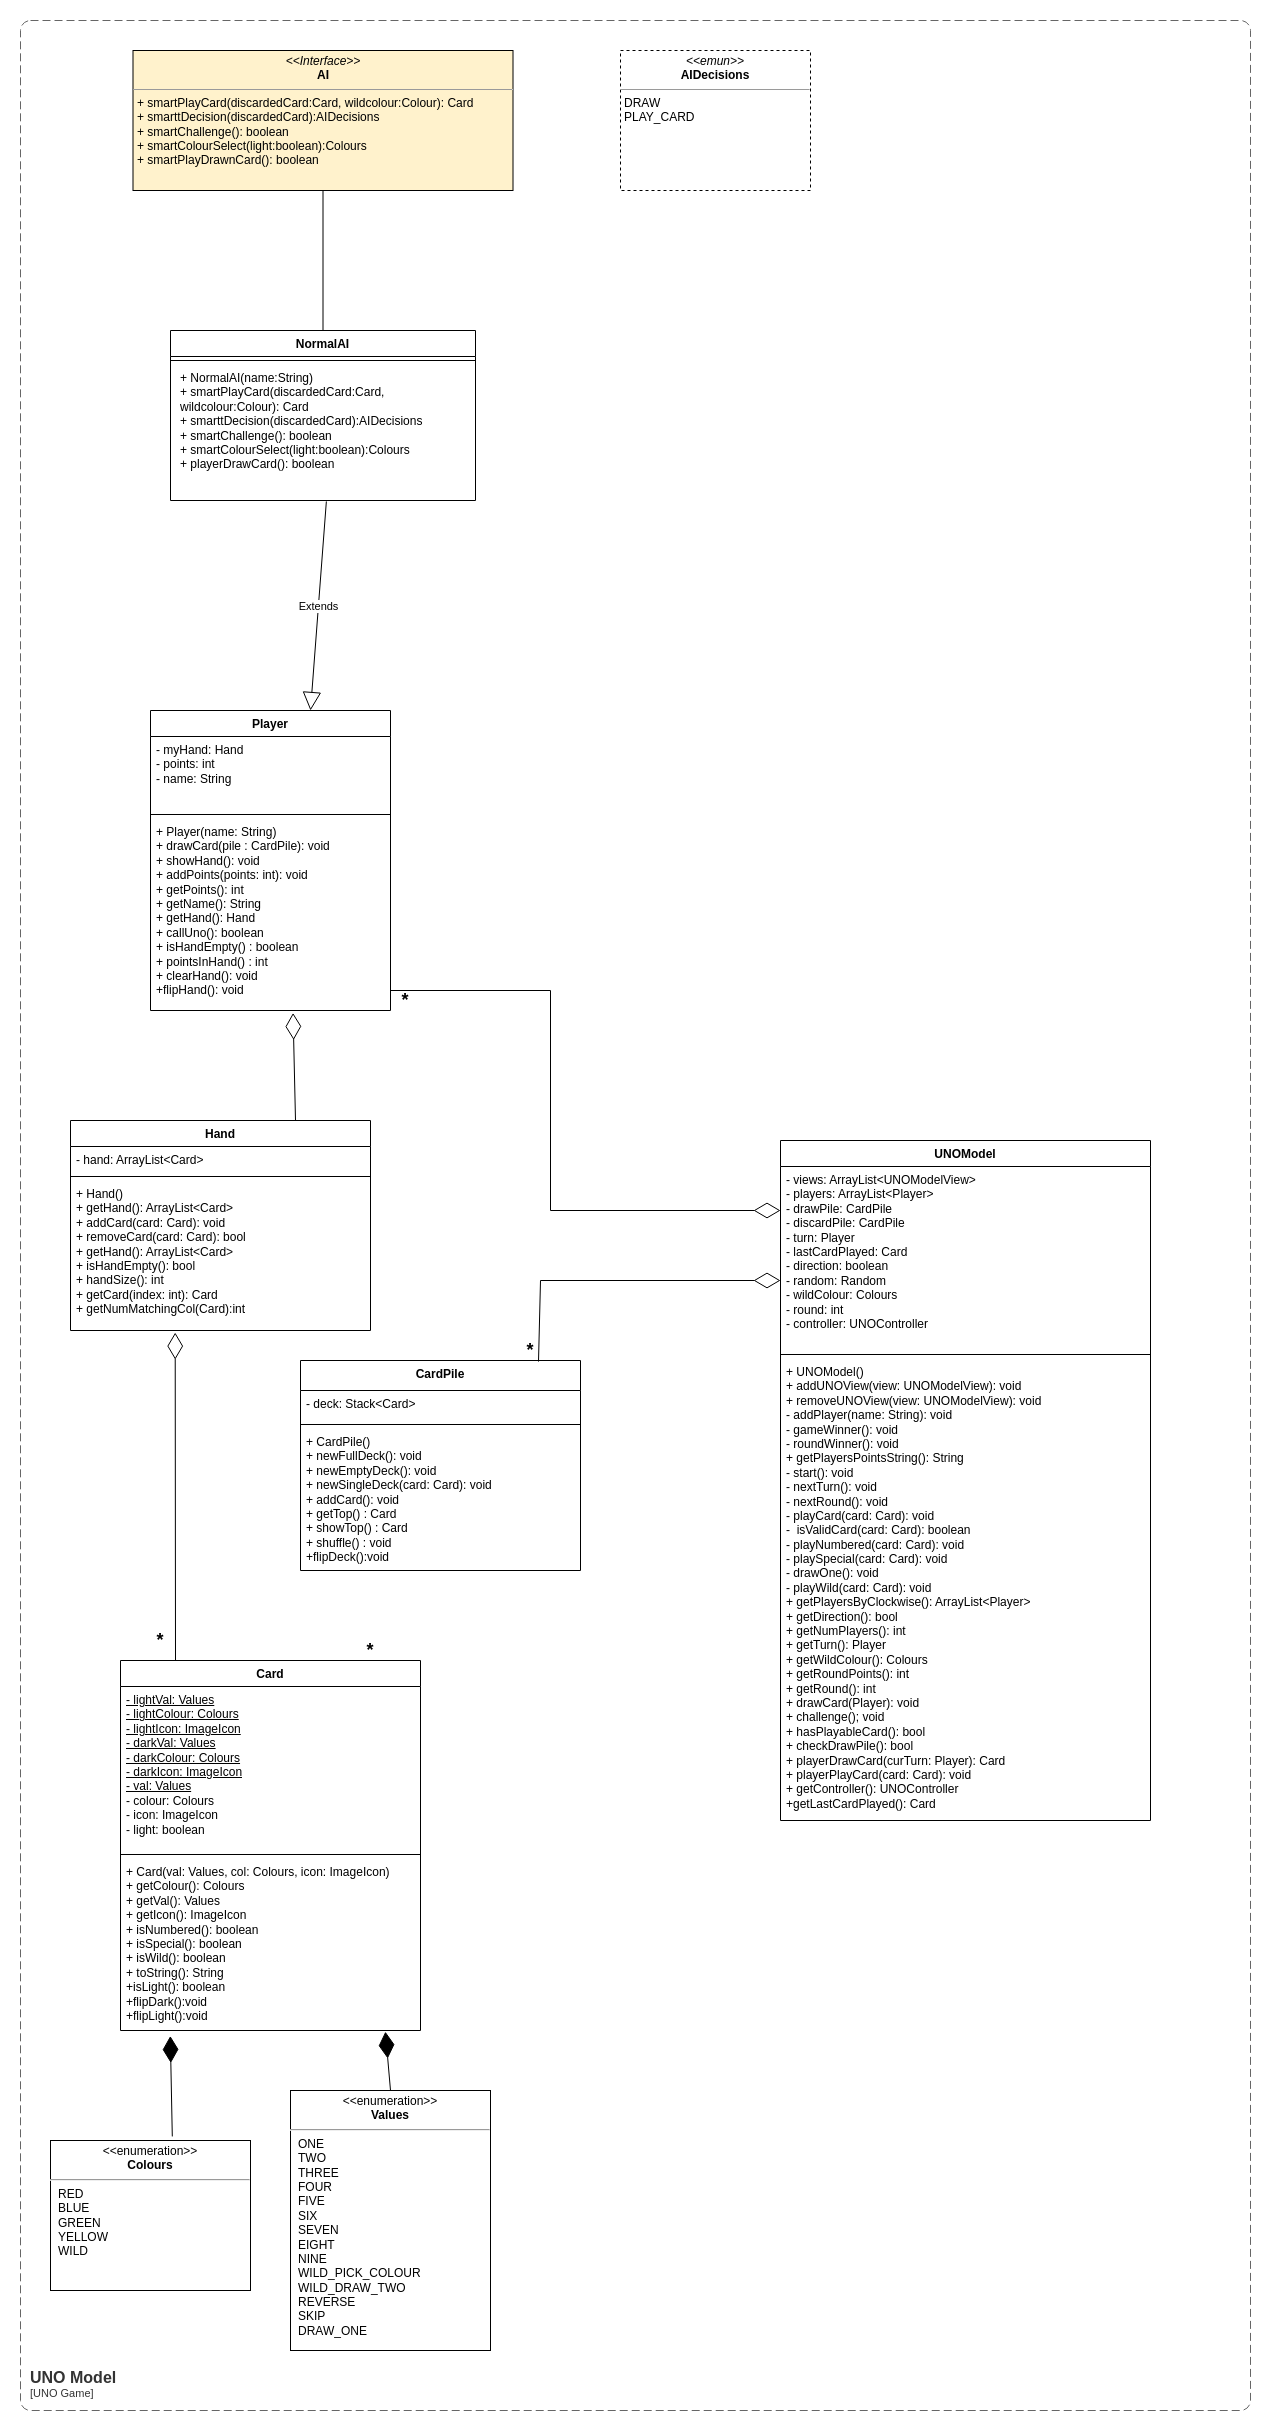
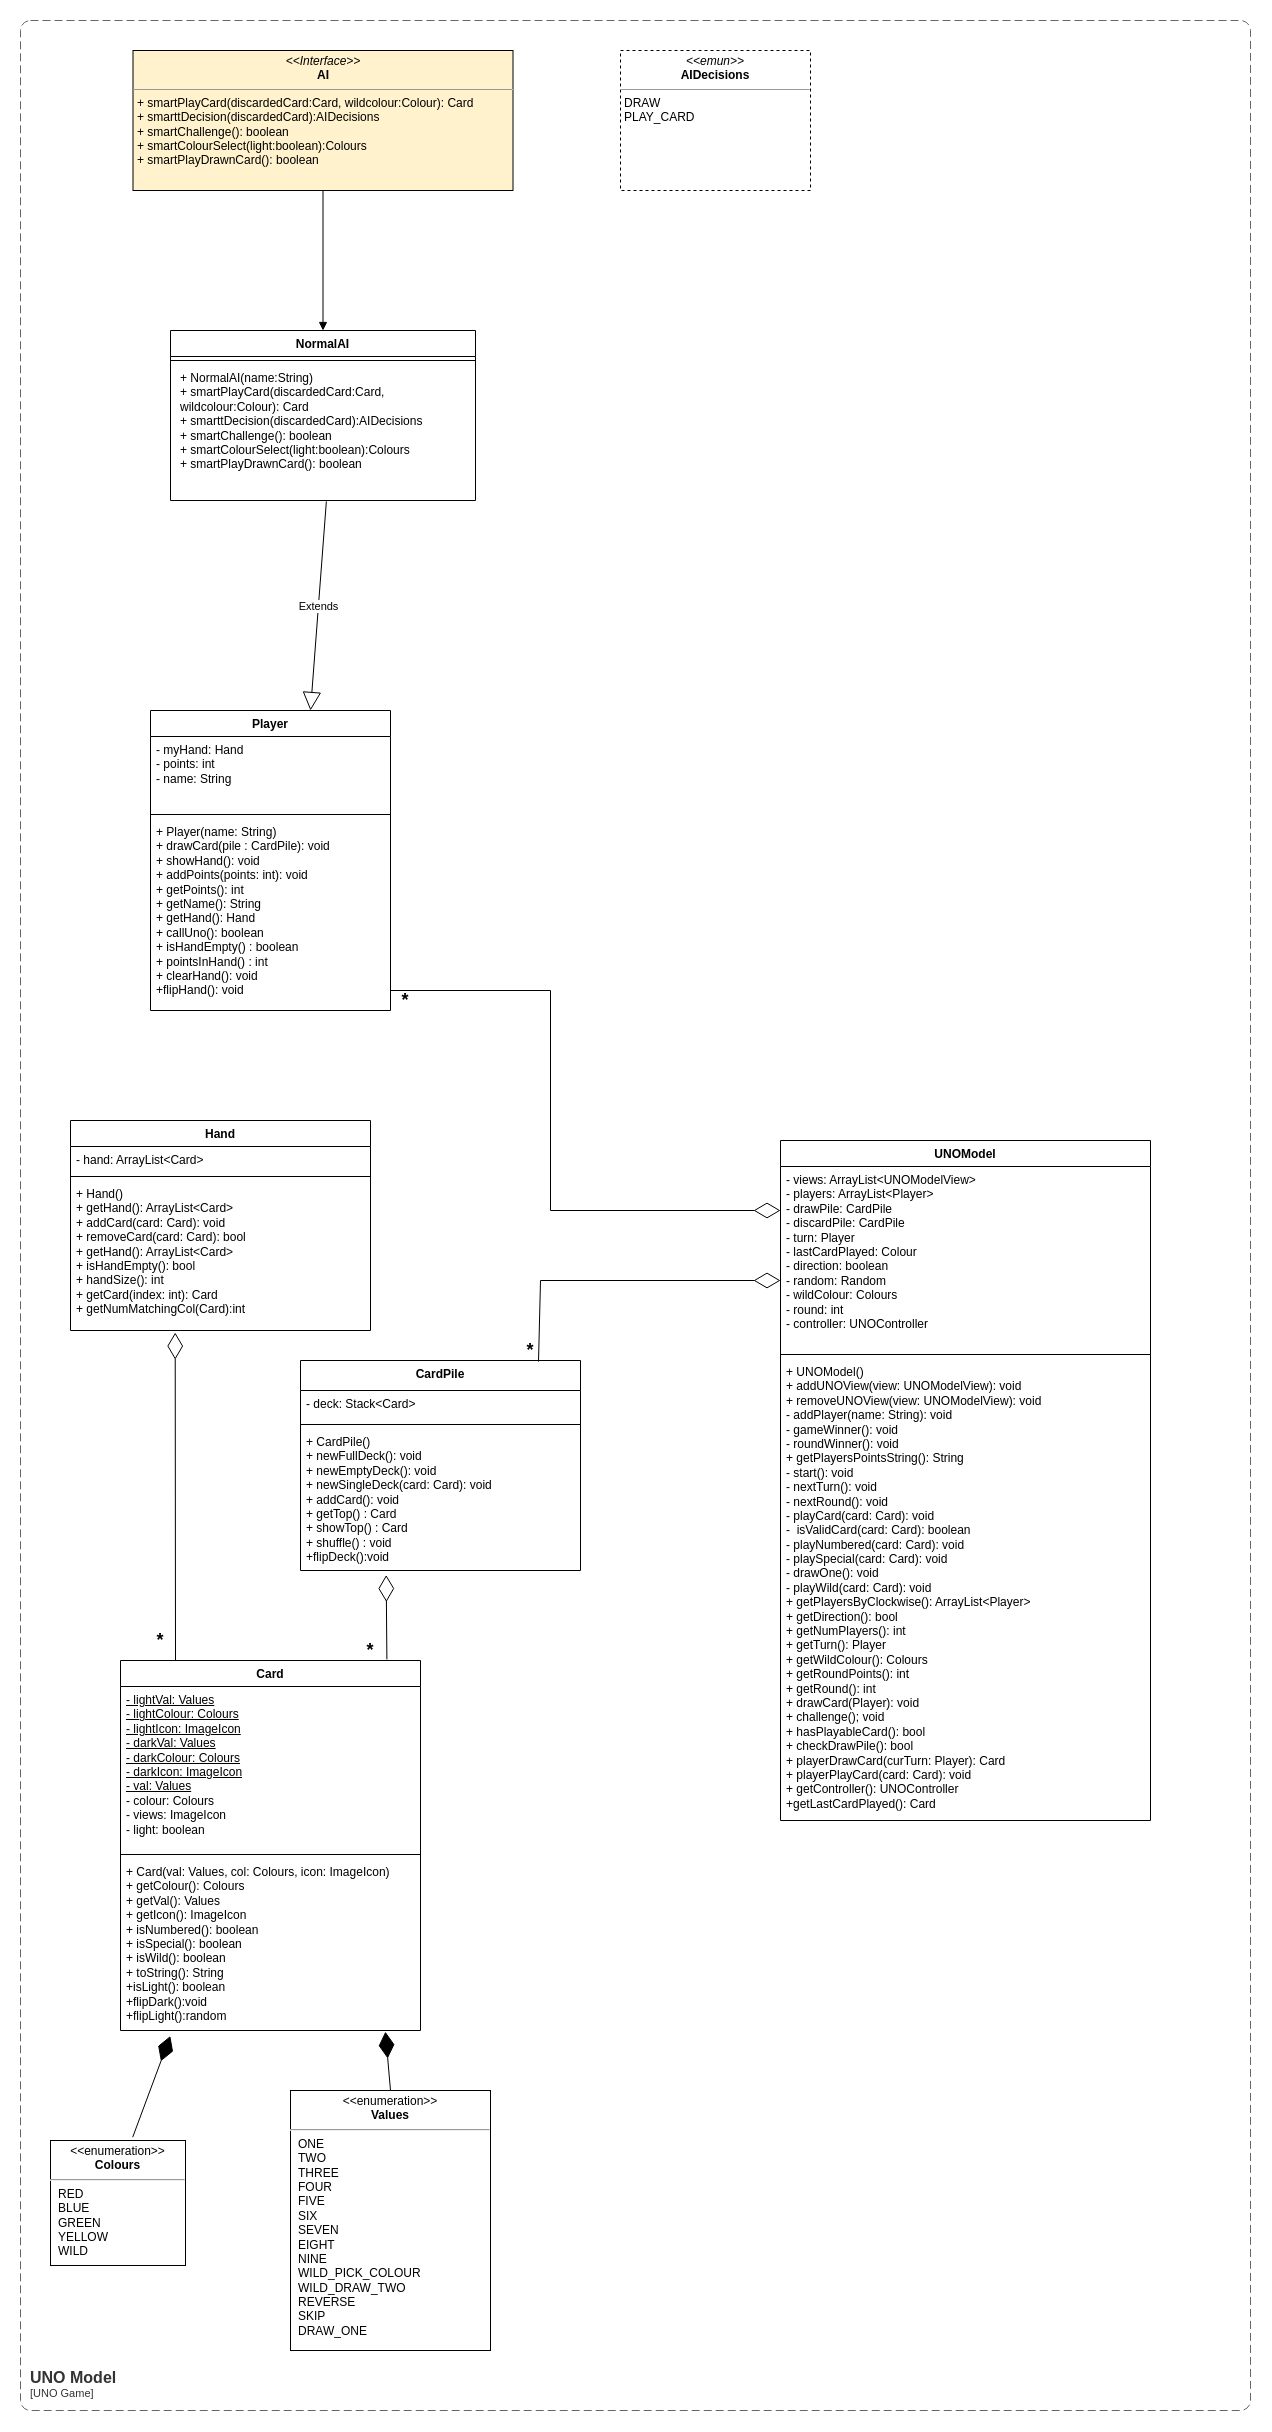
edge "<<Interface>> AI + smartPlayCard(discardedCard:Card, wildcolour:Colour): Card + smarttDecision(discardedCard):AIDecisions + smartChallenge(): boolean + smartColourSelect(light:boolean):Colours + smartPlayDrawnCard(): boolean" -- "NormalAI": arrowhead none -> block
node "+ NormalAI(name:String) + smartPlayCard(discardedCard:Card, wildcolour:Colour): Card+ smarttDecision(discardedCard):AIDecisions + smartChallenge(): boolean + smartColourSelect(light:boolean):Colours + playerDrawCard(): boolean": label "+ NormalAI(name:String) + smartPlayCard(discardedCard:Card, wildcolour:Colour): Card+ smarttDecision(discardedCard):AIDecisions + smartChallenge(): boolean + smartColourSelect(light:boolean):Colours + playerDrawCard(): boolean" -> "+ NormalAI(name:String) + smartPlayCard(discardedCard:Card, wildcolour:Colour): Card+ smarttDecision(discardedCard):AIDecisions + smartChallenge(): boolean + smartColourSelect(light:boolean):Colours + smartPlayDrawnCard(): boolean"
edge "Hand" -> "+ Player(name: String) + drawCard(pile : CardPile): void + showHand(): void + addPoints(points: int): void + getPoints(): int+ getName(): String + getHand(): Hand + callUno(): boolean + isHandEmpty() : boolean + pointsInHand() : int + clearHand(): void +flipHand(): void": removed
node "- views: ArrayList<UNOModelView> - players: ArrayList<Player> - drawPile: CardPile - discardPile: CardPile - turn: Player - lastCardPlayed: Card - direction: boolean - random: Random - wildColour: Colours - round: int - controller: UNOController": label "- views: ArrayList<UNOModelView> - players: ArrayList<Player> - drawPile: CardPile - discardPile: CardPile - turn: Player - lastCardPlayed: Card - direction: boolean - random: Random - wildColour: Colours - round: int - controller: UNOController" -> "- views: ArrayList<UNOModelView> - players: ArrayList<Player> - drawPile: CardPile - discardPile: CardPile - turn: Player - lastCardPlayed: Colour - direction: boolean - random: Random - wildColour: Colours - round: int - controller: UNOController"
edge "Card" -> "+ CardPile()+ newFullDeck(): void+ newEmptyDeck(): void+ newSingleDeck(card: Card): void+ addCard(): void+ getTop() : Card+ showTop() : Card+ shuffle() : void +flipDeck():void": added
node "- lightVal: Values - lightColour: Colours - lightIcon: ImageIcon - darkVal: Values- darkColour: Colours- darkIcon: ImageIcon- val: Values- colour: Colours- icon: ImageIcon- light: boolean": label "- lightVal: Values - lightColour: Colours - lightIcon: ImageIcon - darkVal: Values- darkColour: Colours- darkIcon: ImageIcon- val: Values- colour: Colours- icon: ImageIcon- light: boolean" -> "- lightVal: Values - lightColour: Colours - lightIcon: ImageIcon - darkVal: Values- darkColour: Colours- darkIcon: ImageIcon- val: Values- colour: Colours- views: ImageIcon- light: boolean"
node "+ Card(val: Values, col: Colours, icon: ImageIcon) + getColour(): Colours + getVal(): Values + getIcon(): ImageIcon + isNumbered(): boolean + isSpecial(): boolean + isWild(): boolean + toString(): String +isLight(): boolean +flipDark():void +flipLight():void": label "+ Card(val: Values, col: Colours, icon: ImageIcon) + getColour(): Colours + getVal(): Values + getIcon(): ImageIcon + isNumbered(): boolean + isSpecial(): boolean + isWild(): boolean + toString(): String +isLight(): boolean +flipDark():void +flipLight():void" -> "+ Card(val: Values, col: Colours, icon: ImageIcon) + getColour(): Colours + getVal(): Values + getIcon(): ImageIcon + isNumbered(): boolean + isSpecial(): boolean + isWild(): boolean + toString(): String +isLight(): boolean +flipDark():void +flipLight():random"
node "<<enumeration>> Colours RED BLUE GREEN YELLOW WILD": size 200x150 -> 135x125
